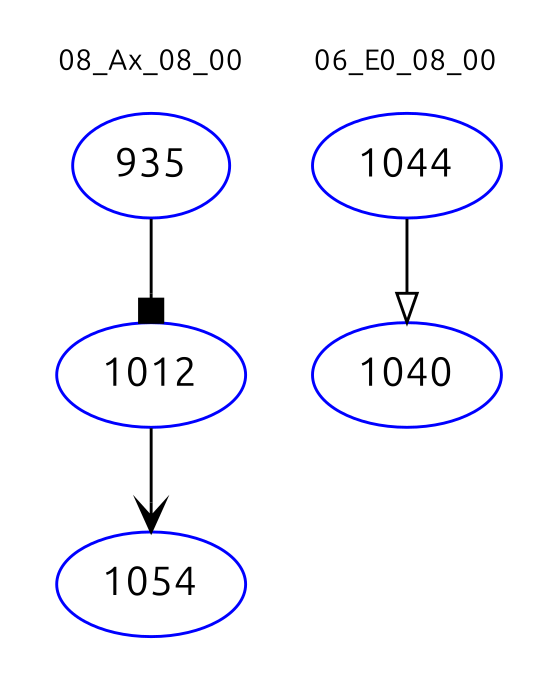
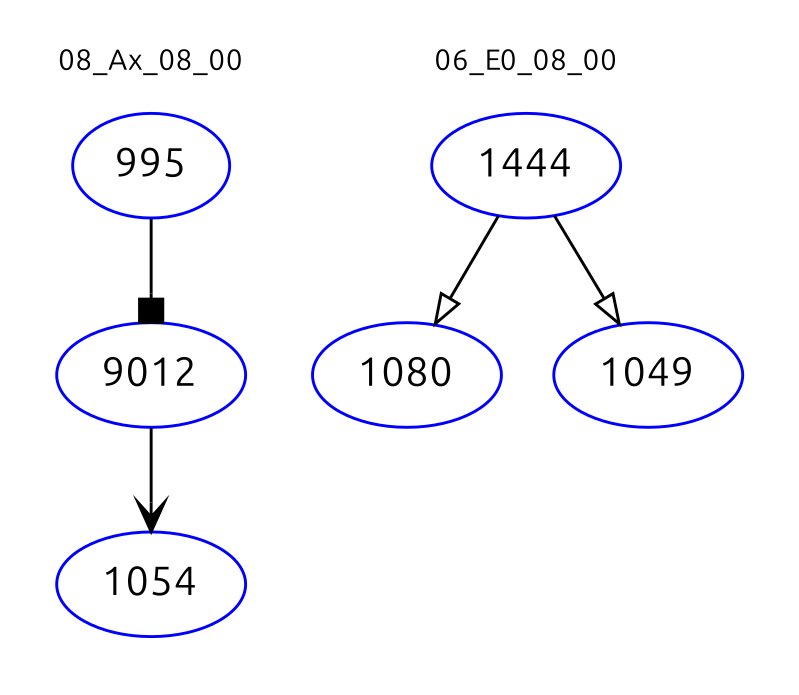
node "935": label "935" -> "995"
node "1044": label "1044" -> "1444"
node "1012": label "1012" -> "9012"
node "1040": label "1040" -> "1080"
node "1049": added
